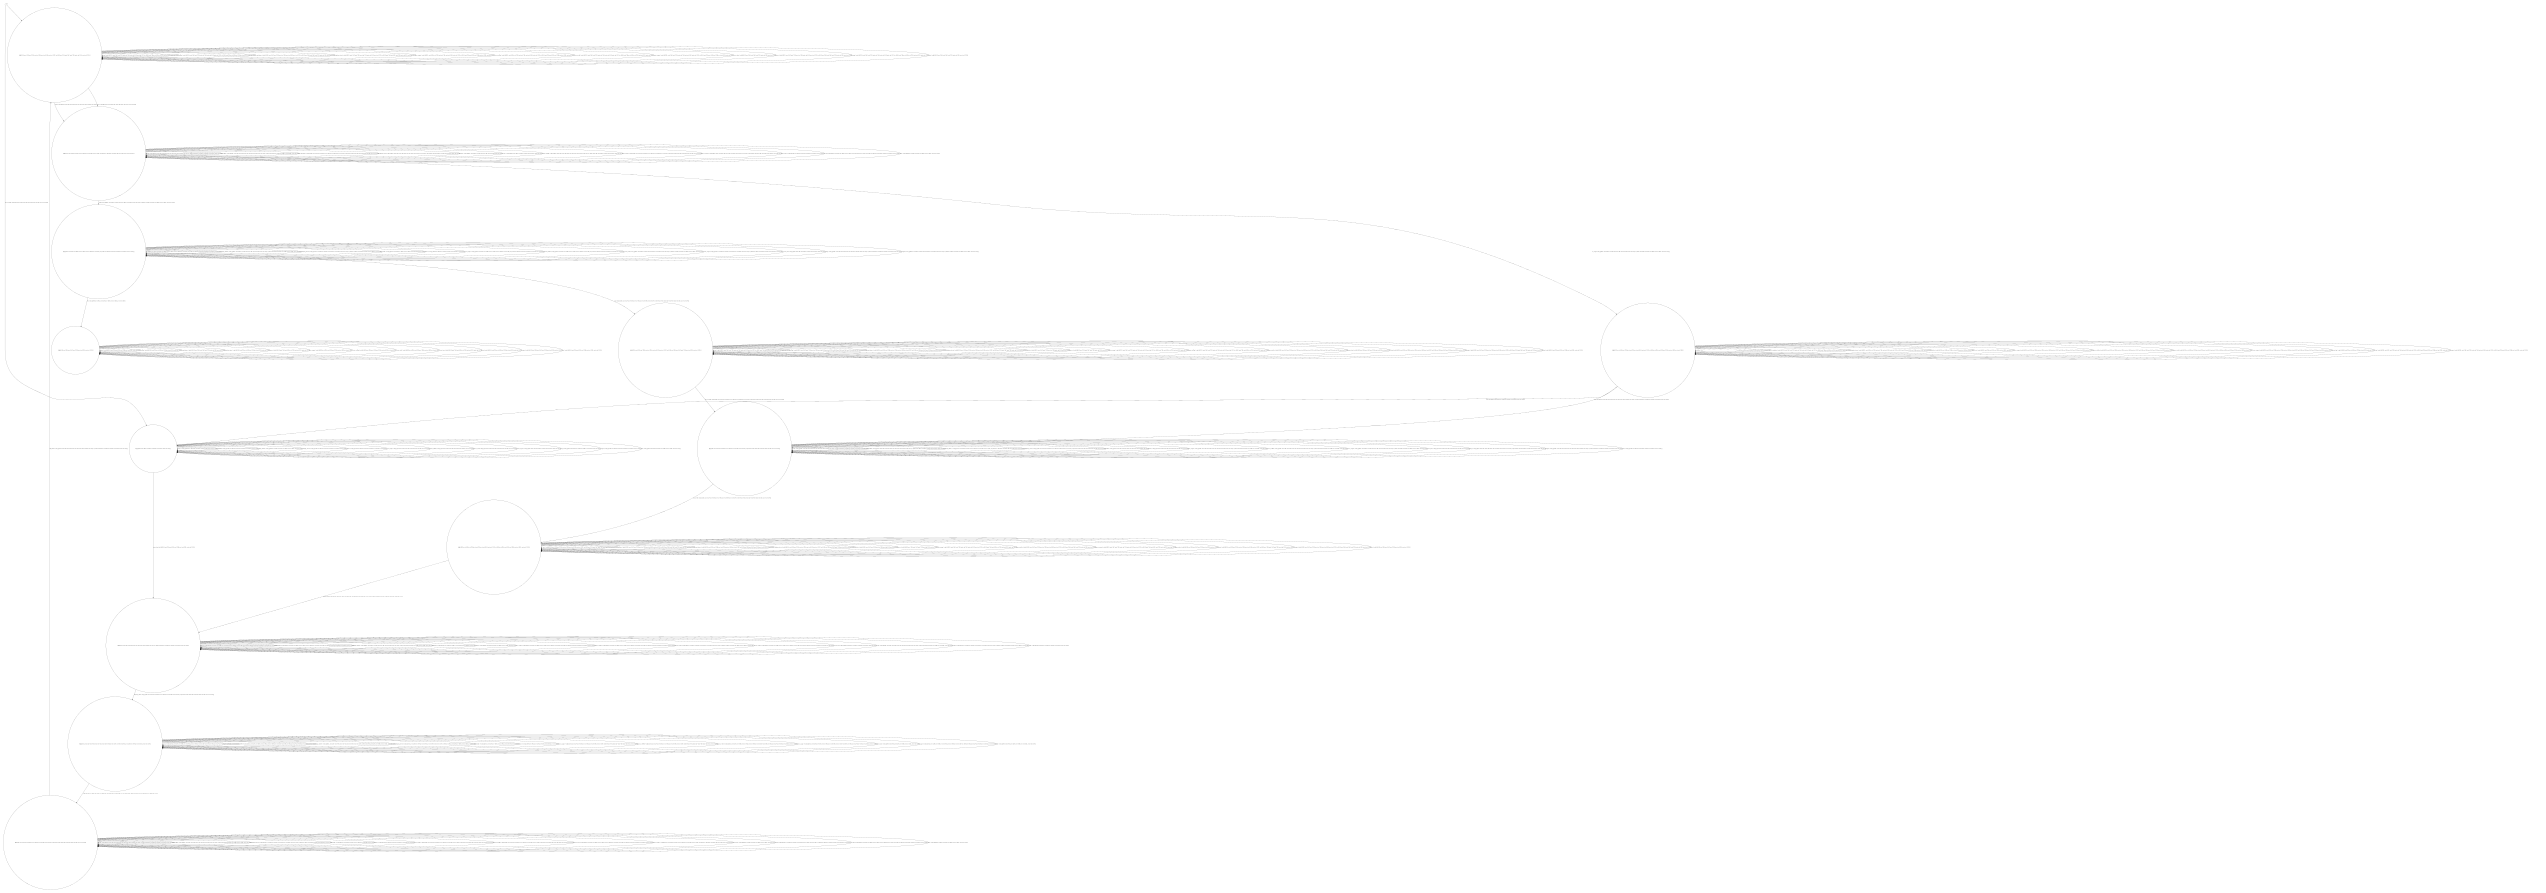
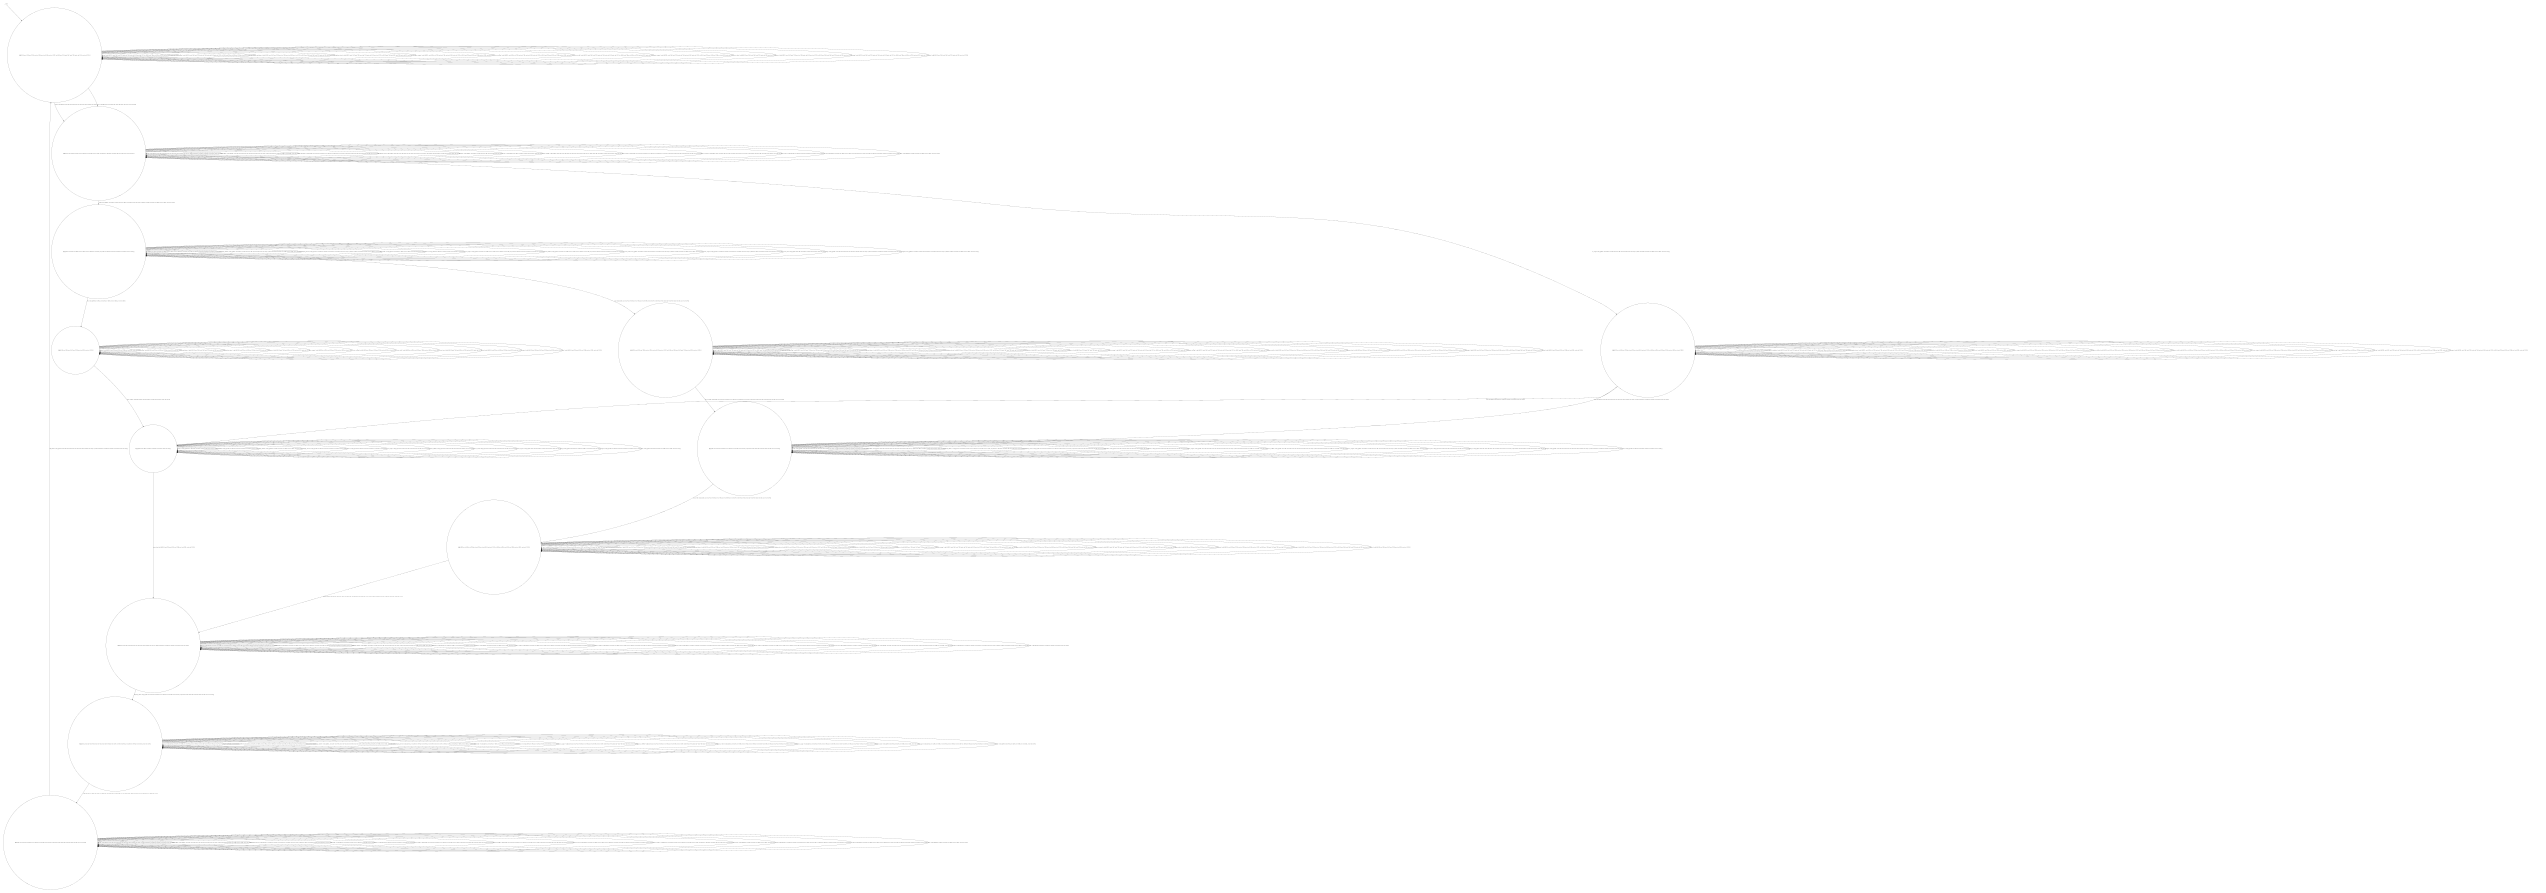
edge "__not0" -> "11@[((EUR and TEA and CAP and TON and not DOL and not COF))]": now "10@[((EUR and TEA and CAP and TON and not DOL and not COF))]" -> "11@[((EUR and TEA and CAP and TON and not DOL and not COF))]"
